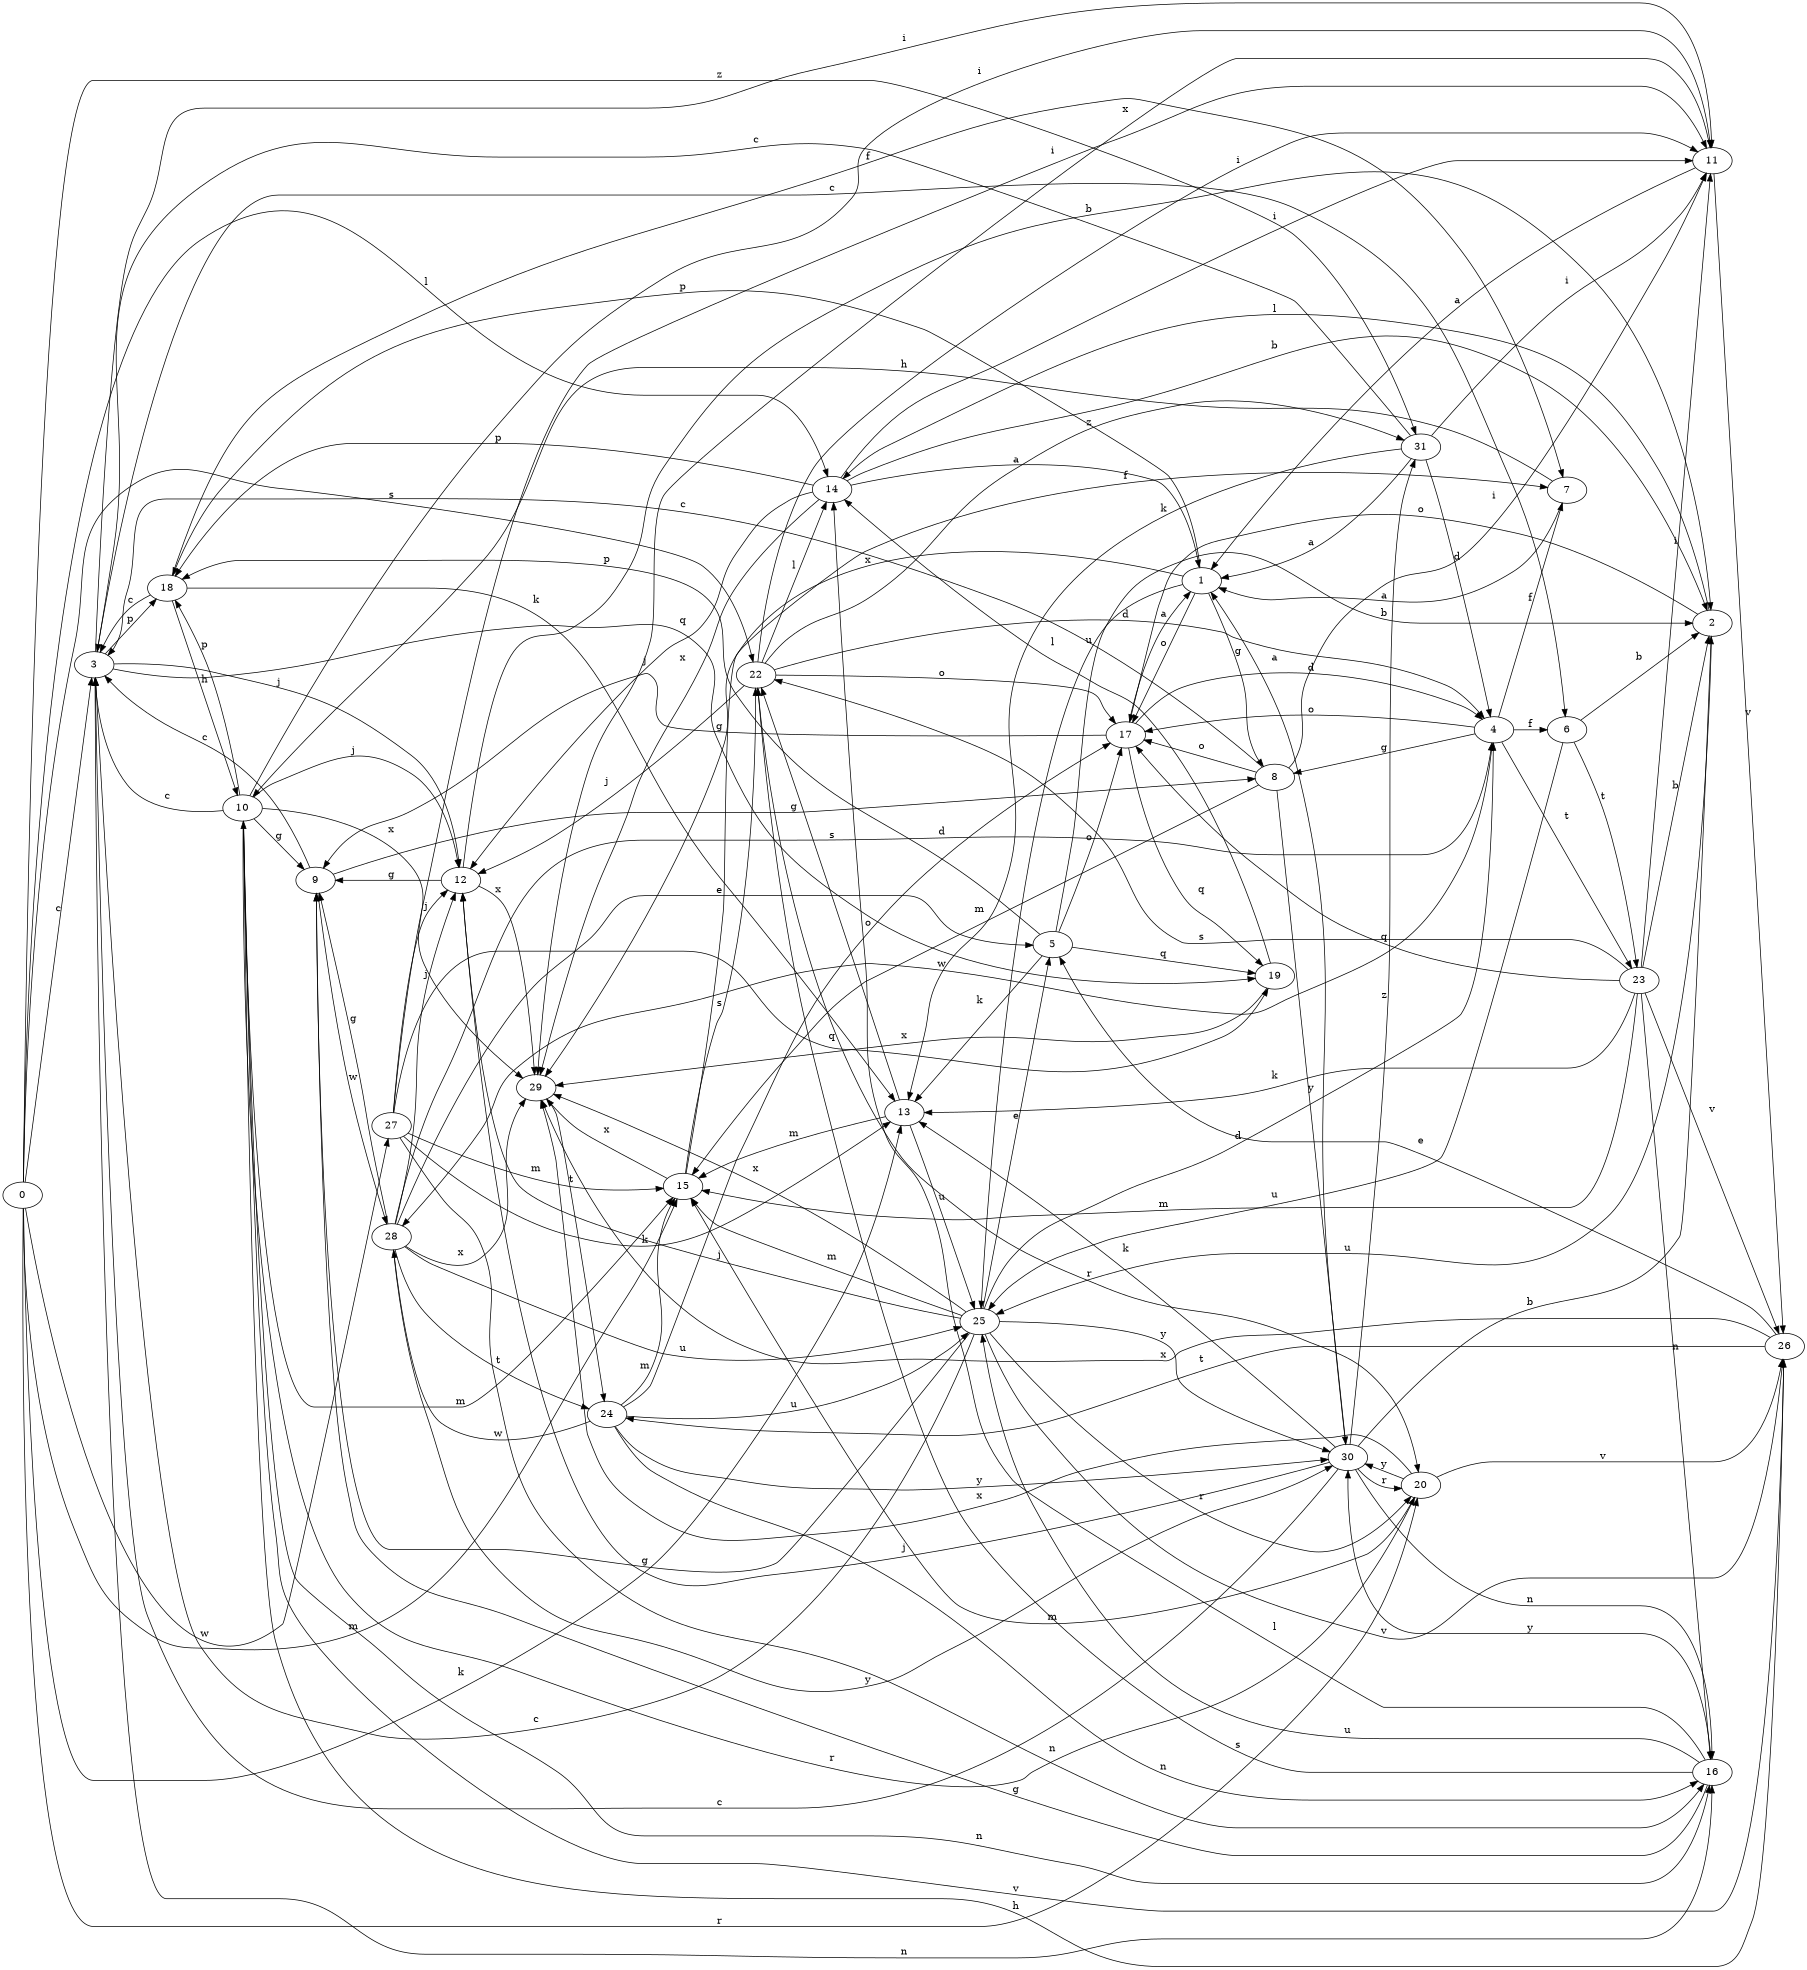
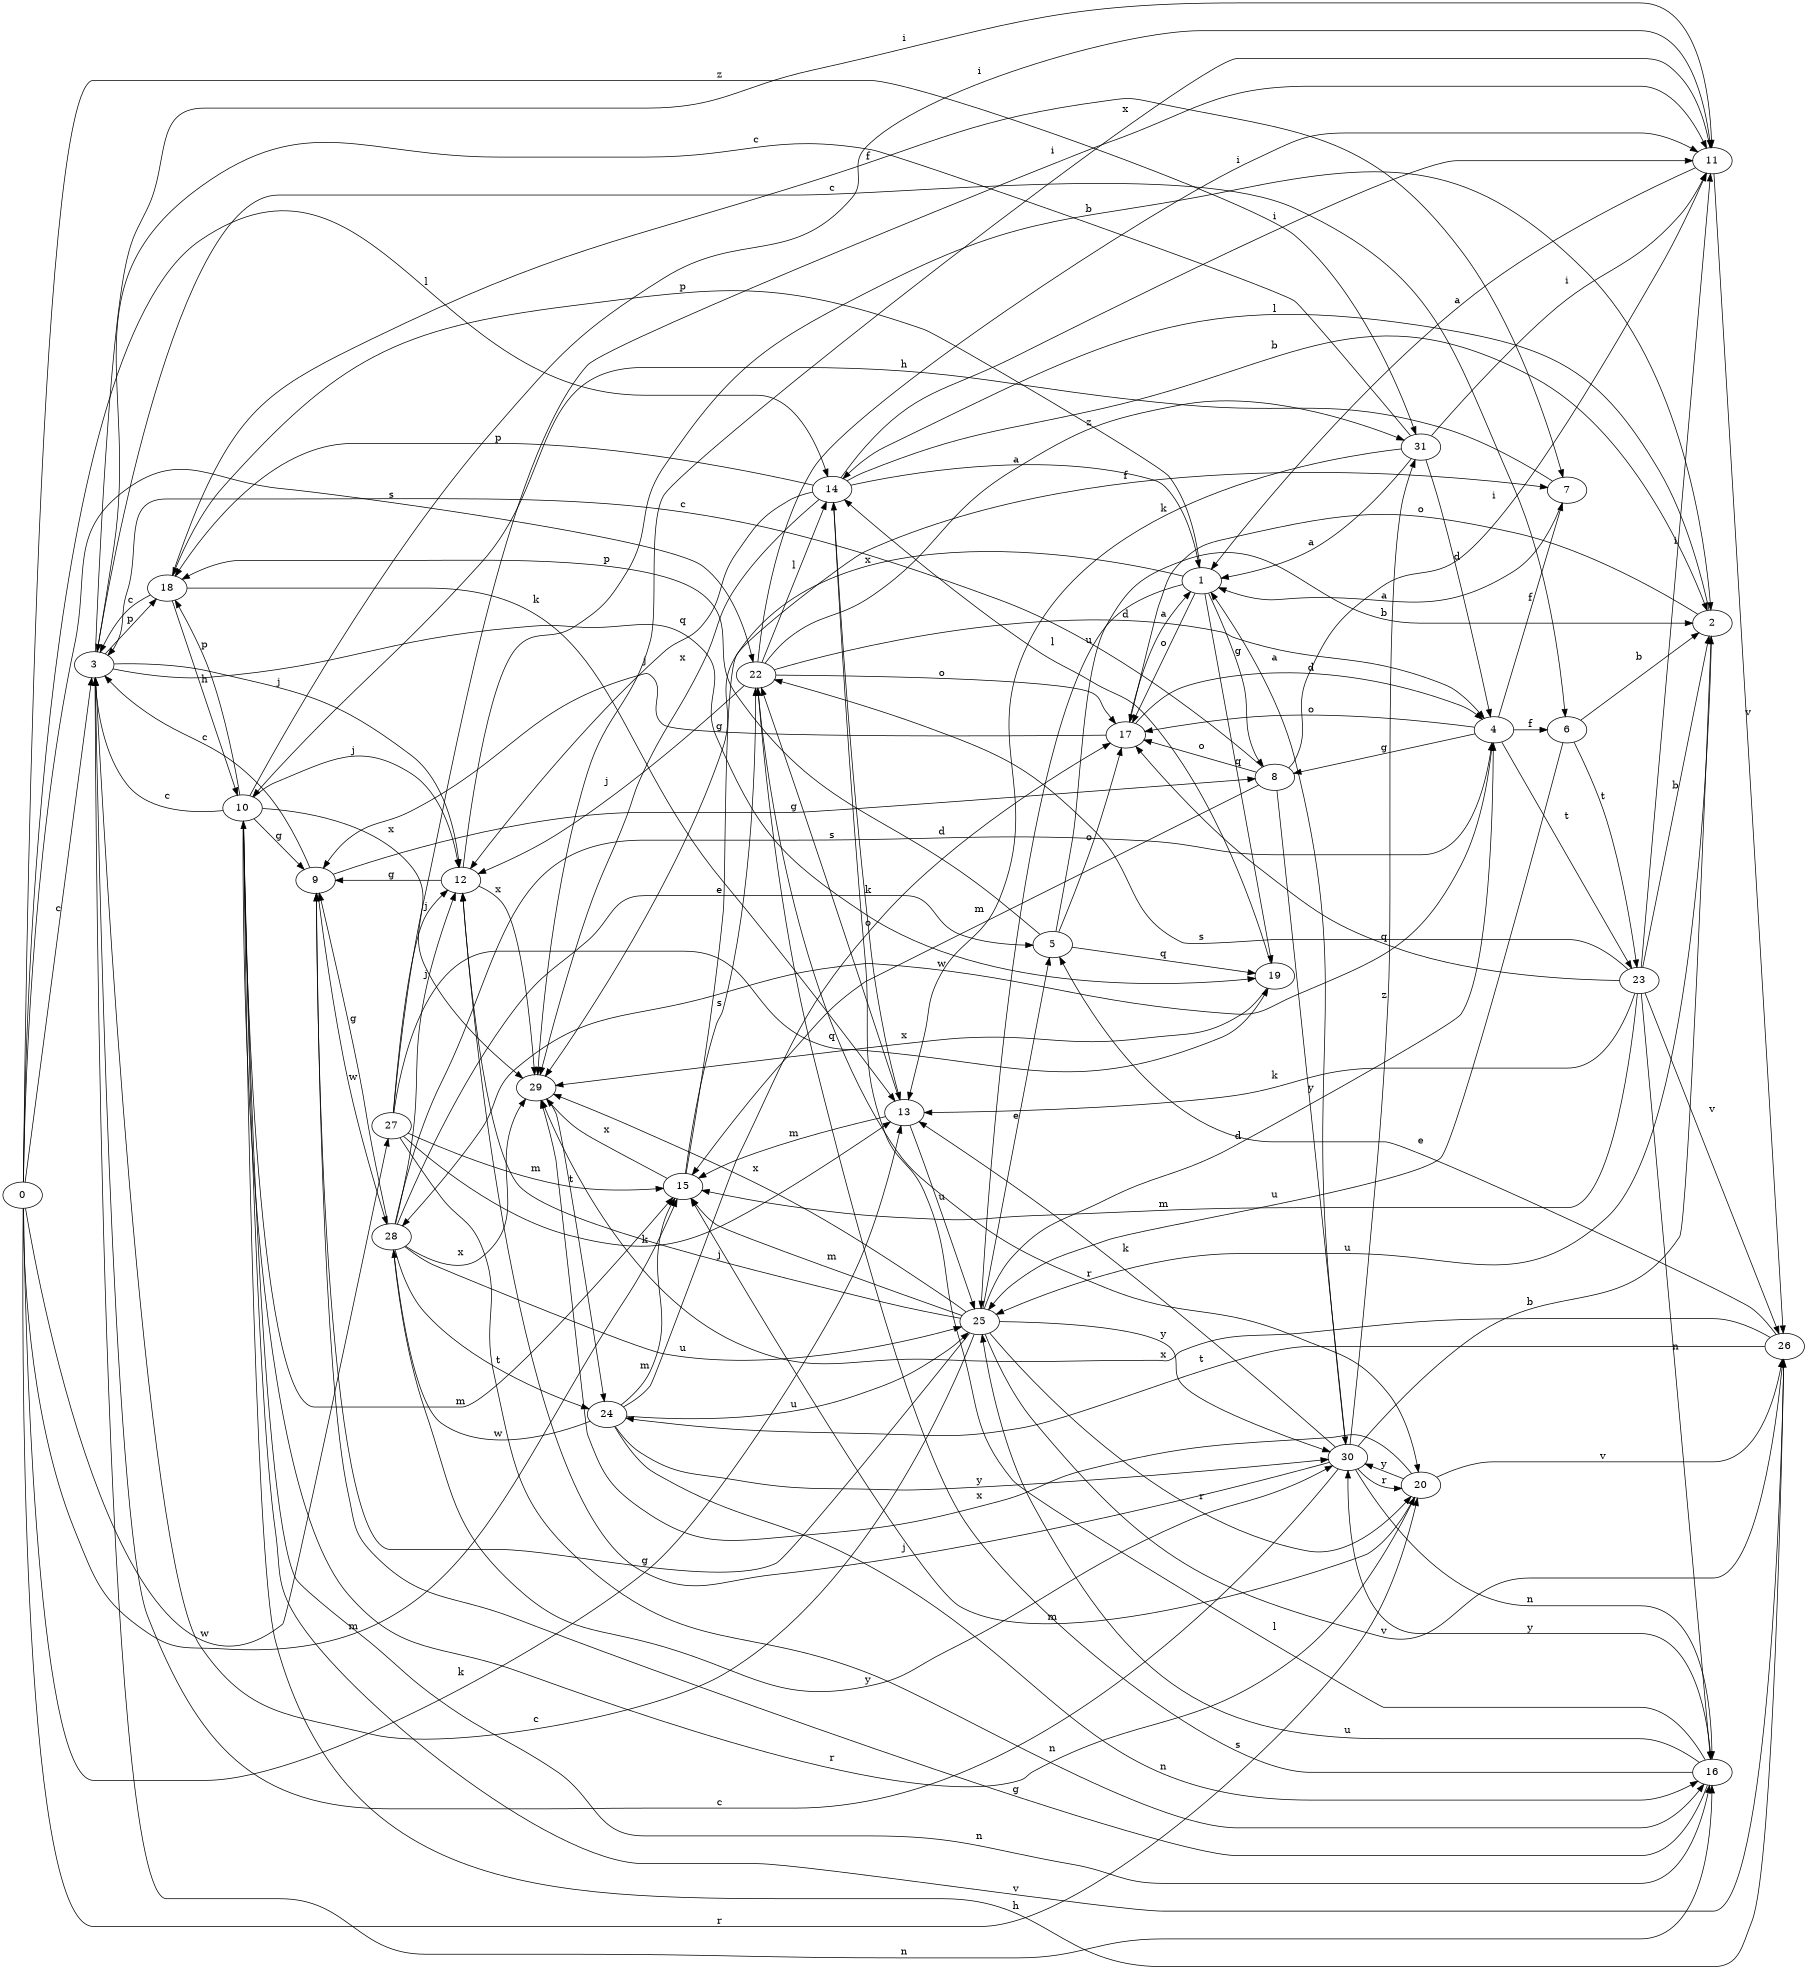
edge "17" -> "19": now "1" -> "19"
edge "5" -> "13": now "14" -> "13"
